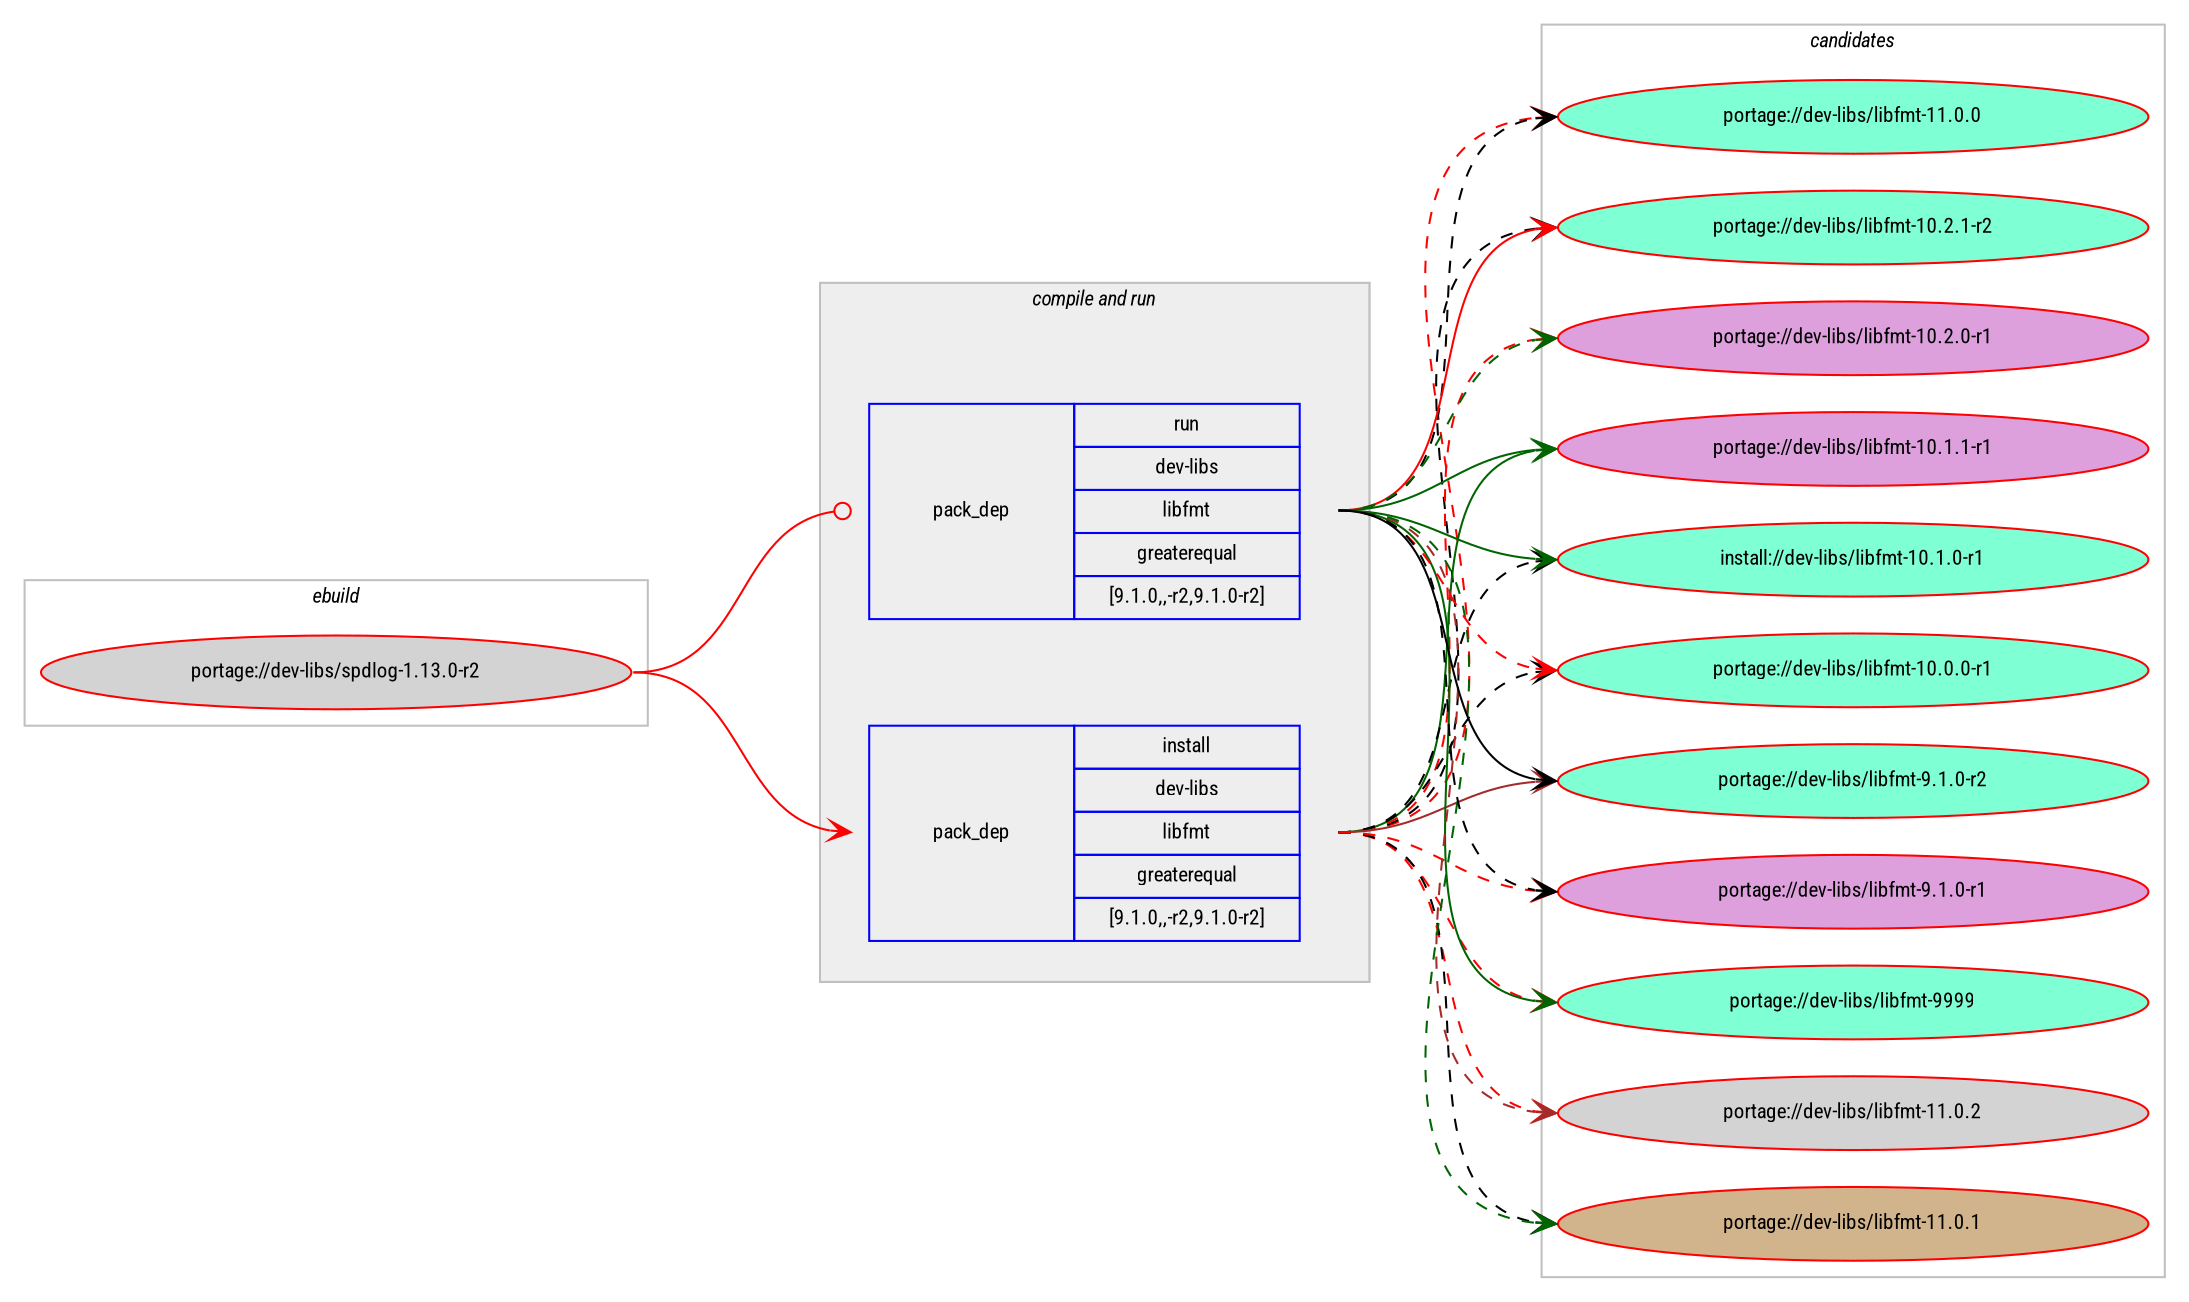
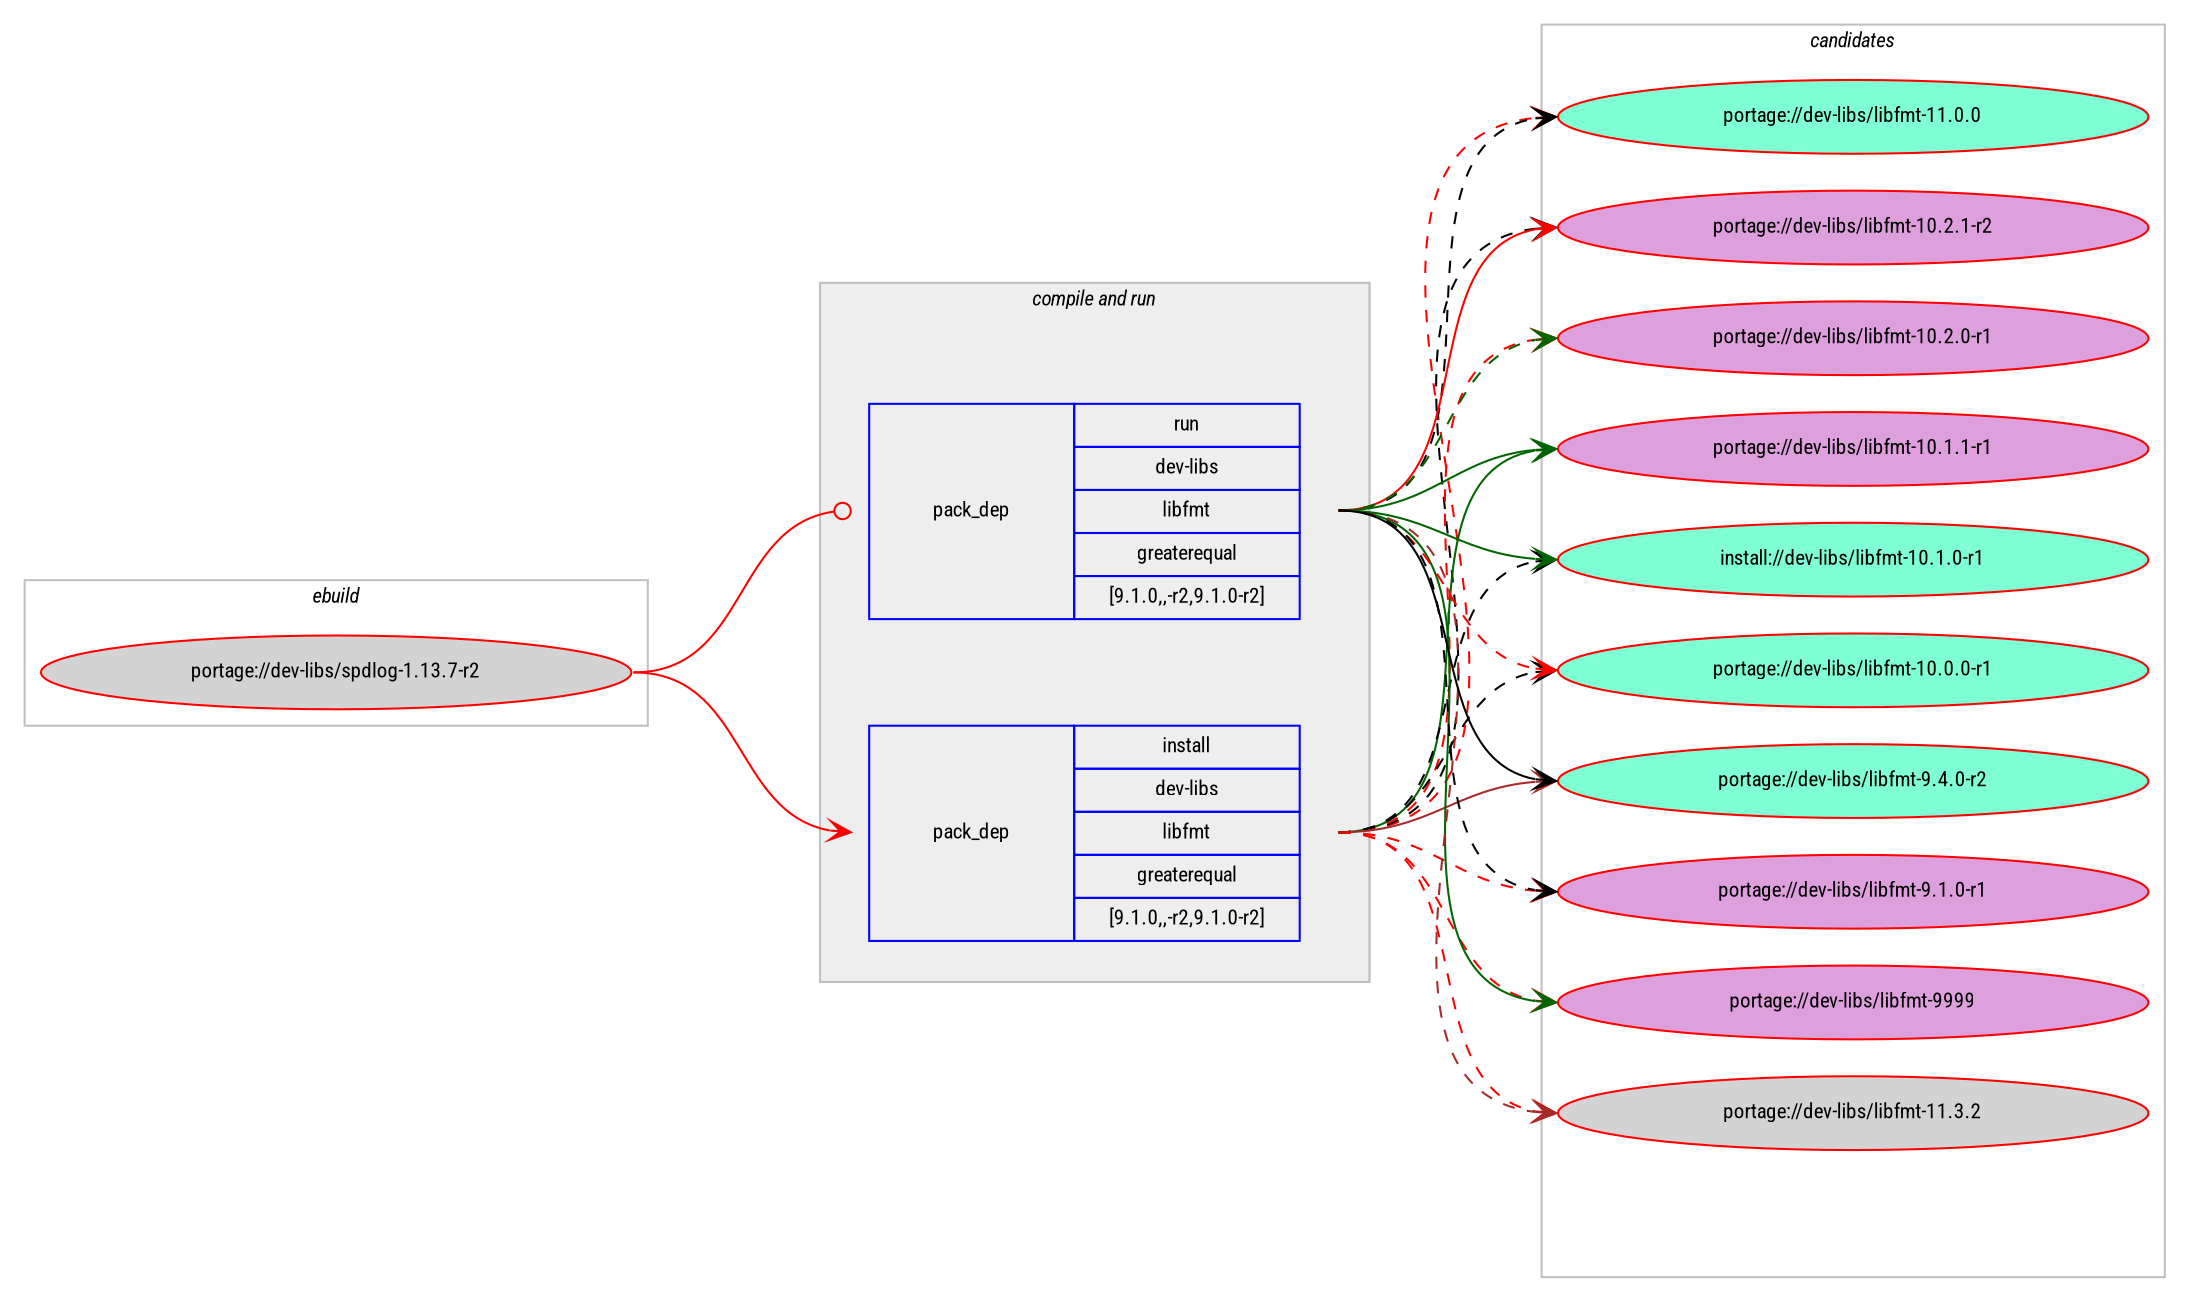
node "portage://dev-libs/libfmt-10.2.1-r2": fillcolor aquamarine -> plum
node "portage://dev-libs/spdlog-1.13.0-r2": label "portage://dev-libs/spdlog-1.13.0-r2" -> "portage://dev-libs/spdlog-1.13.7-r2"
node "portage://dev-libs/libfmt-9.1.0-r2": label "portage://dev-libs/libfmt-9.1.0-r2" -> "portage://dev-libs/libfmt-9.4.0-r2"
node "portage://dev-libs/libfmt-9999": fillcolor aquamarine -> plum
node "portage://dev-libs/libfmt-11.0.2": label "portage://dev-libs/libfmt-11.0.2" -> "portage://dev-libs/libfmt-11.3.2"
node "portage://dev-libs/libfmt-11.0.1": removed
